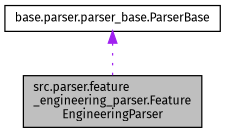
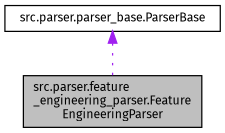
node "base.parser.parser_base.ParserBase": label "base.parser.parser_base.ParserBase" -> "src.parser.parser_base.ParserBase"
